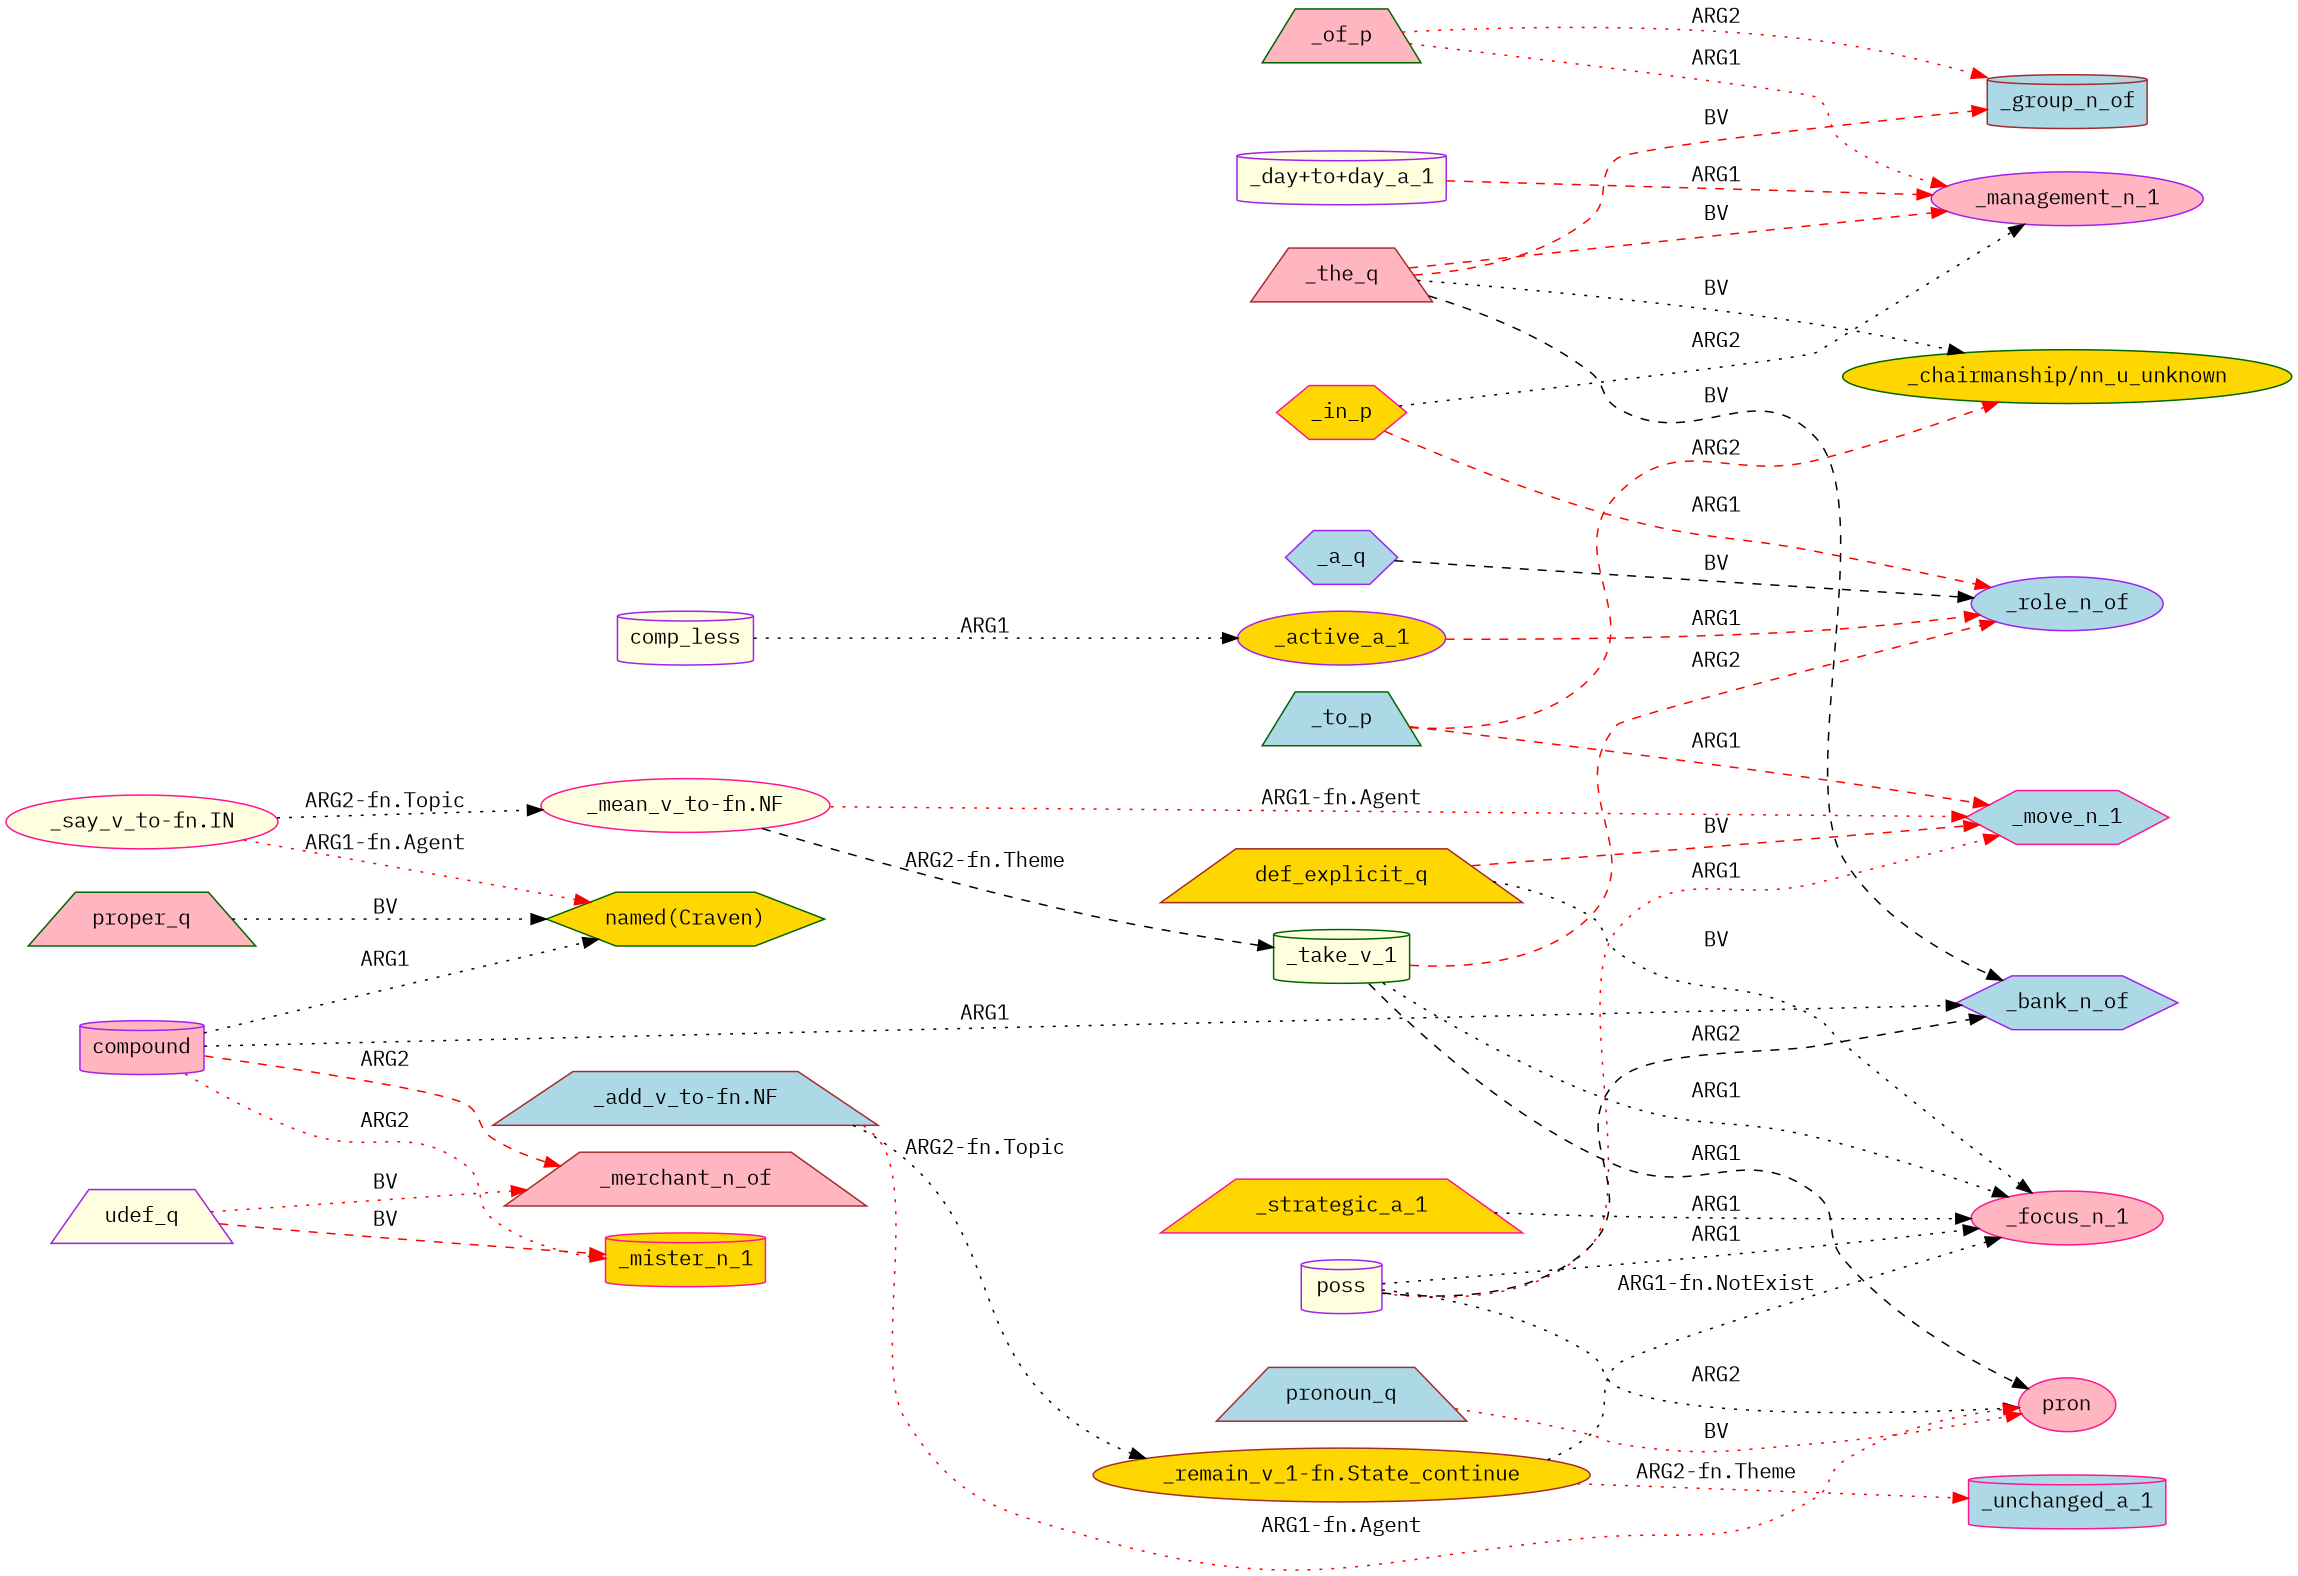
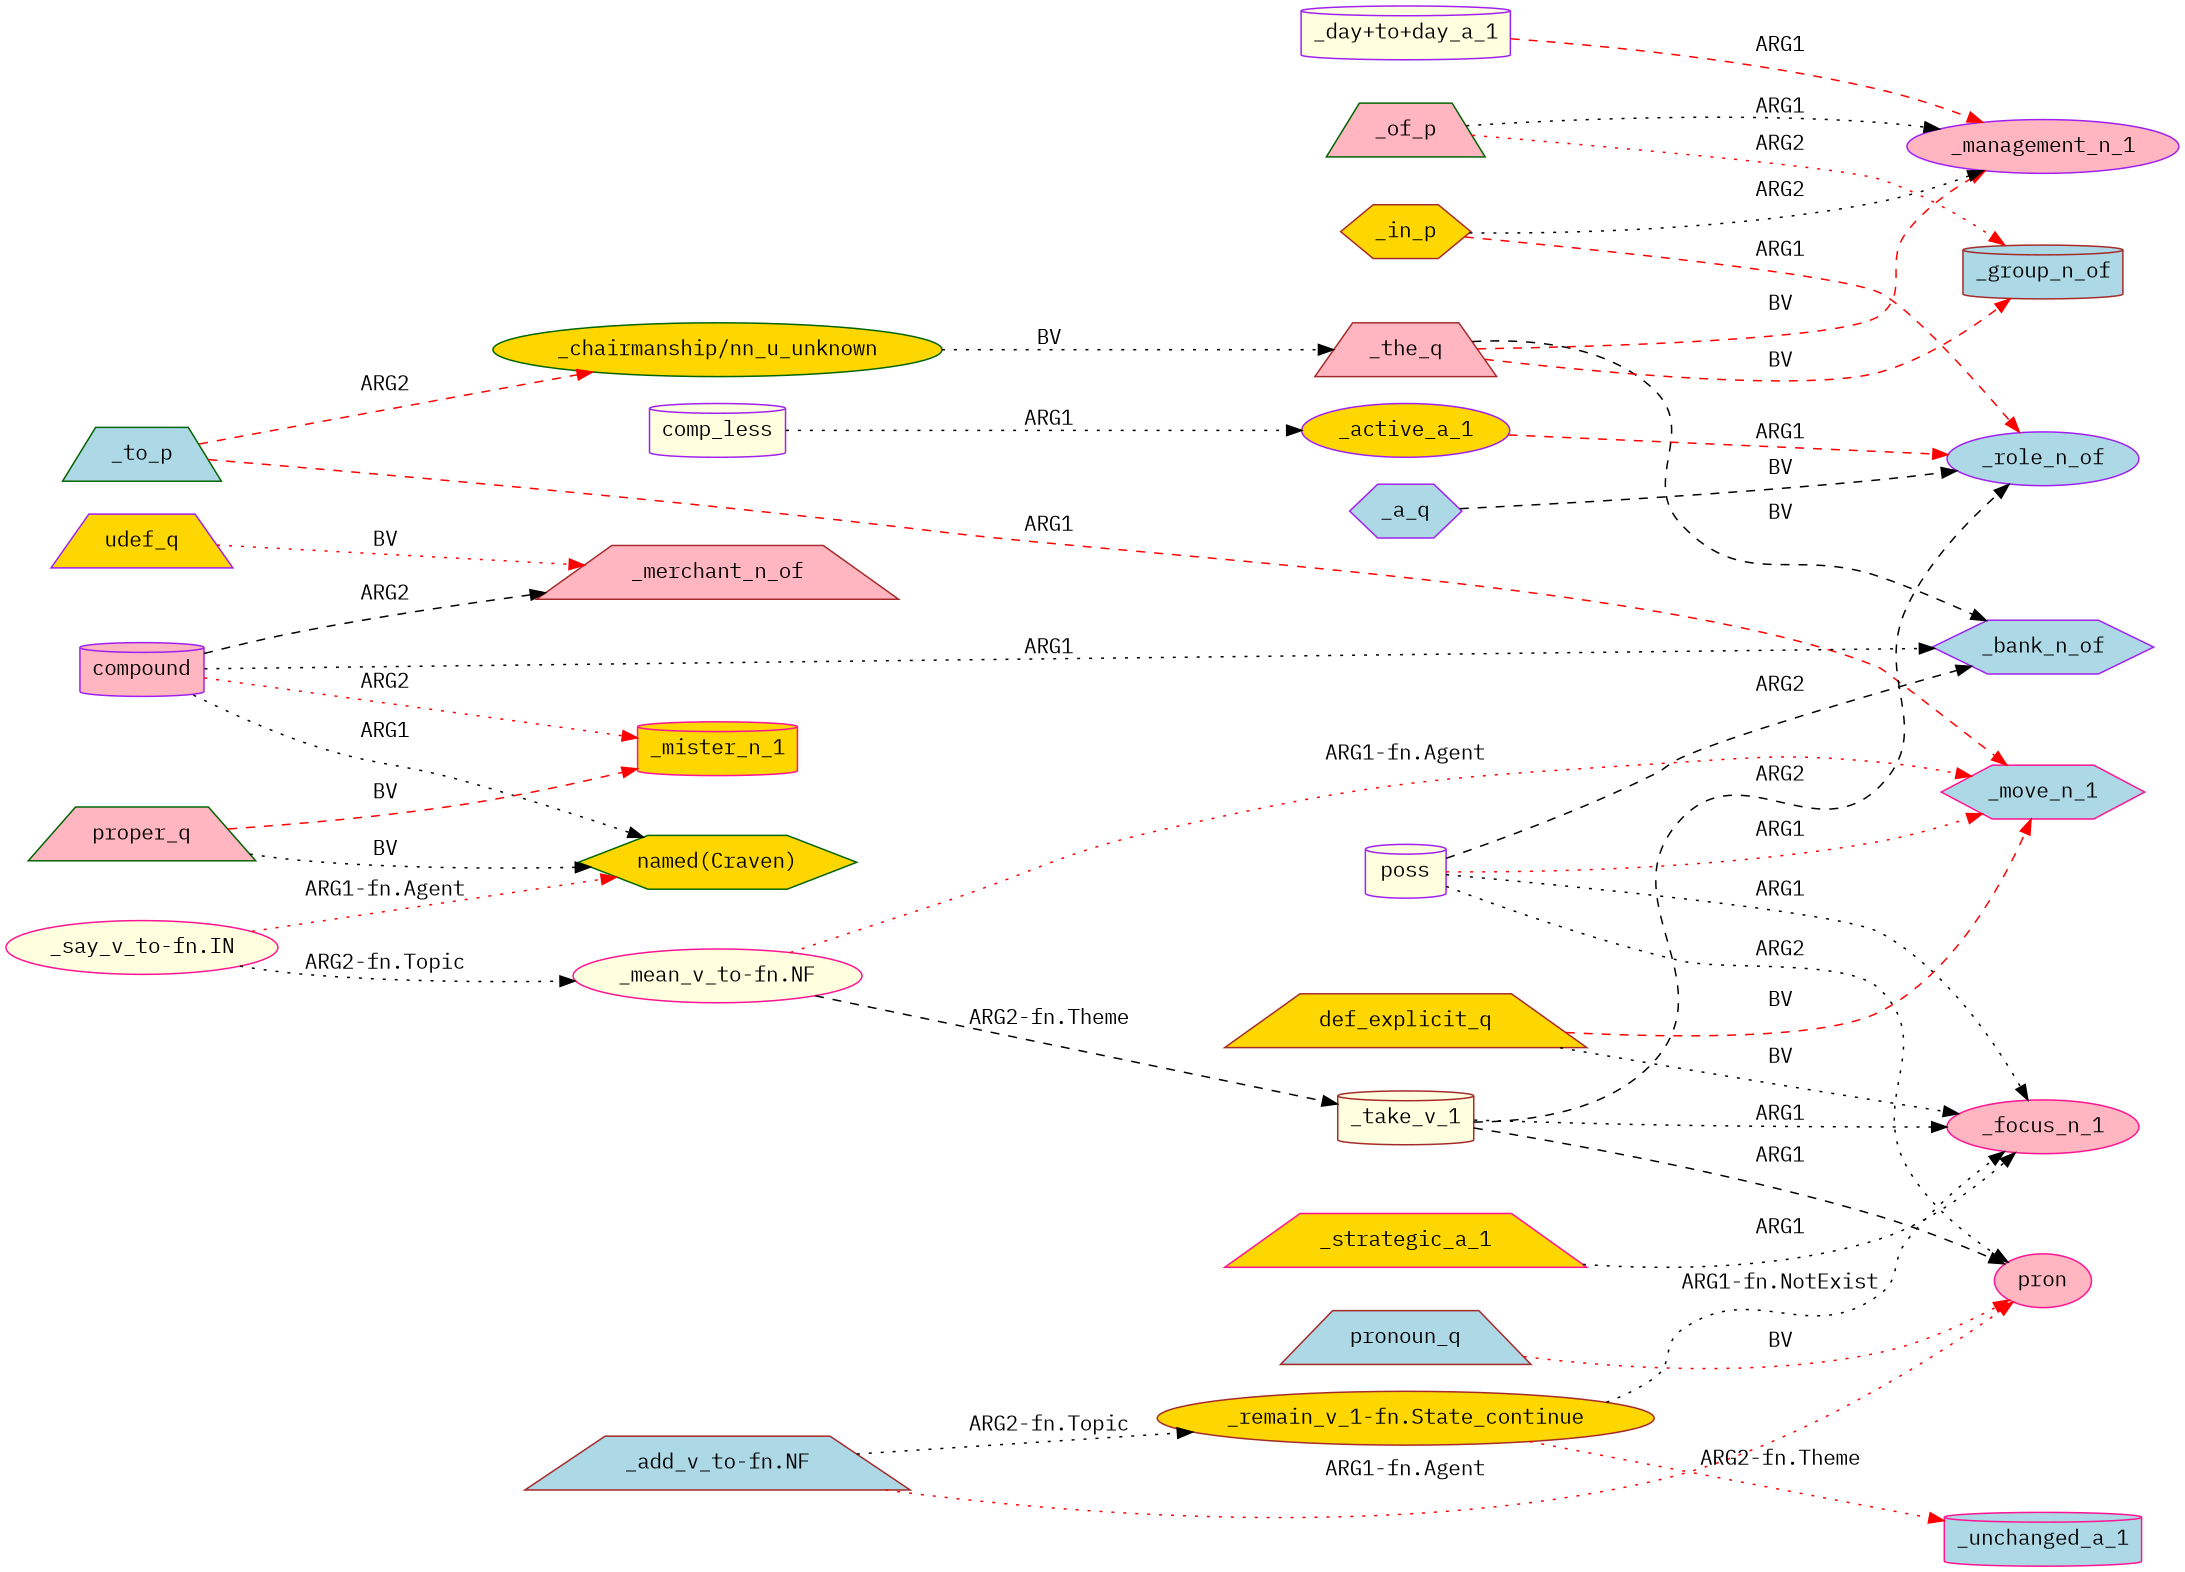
edge "_of_p" -> "_management_n_1": color red -> black
edge "_the_q" -> "_chairmanship/nn_u_unknown": reversed
node "_in_p": color deeppink -> brown
edge "_take_v_1" -> "_role_n_of": color red -> black
node "_take_v_1": color darkgreen -> brown
edge "compound" -> "_merchant_n_of": color red -> black
node "udef_q": fillcolor lightyellow -> gold
edge "udef_q" -> "_mister_n_1": now "proper_q" -> "_mister_n_1"
